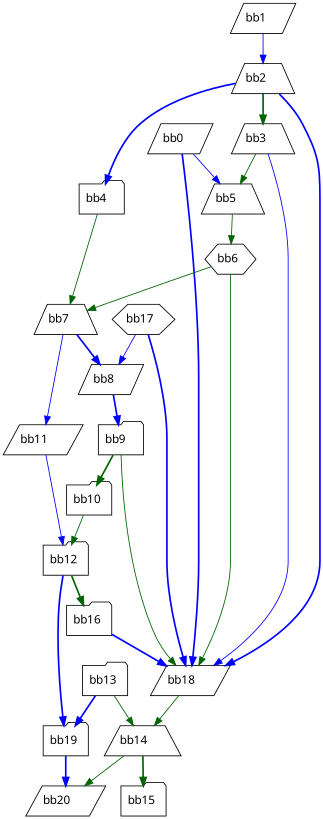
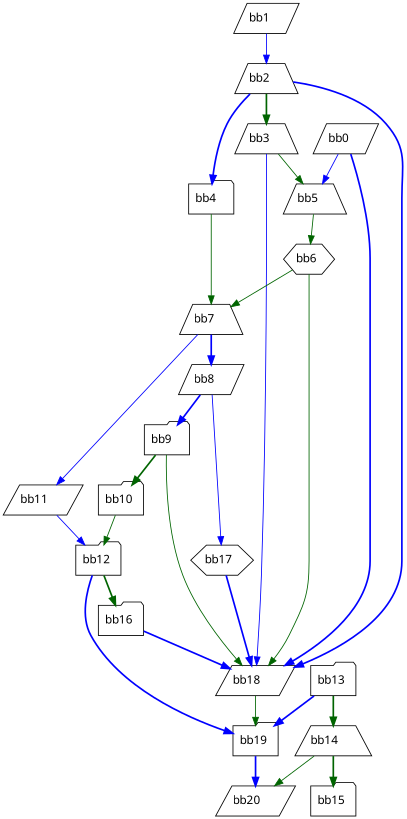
edge "bb17" -> "bb8": reversed
edge "bb13" -> "bb14": style solid -> bold
edge "bb18" -> "bb14": now "bb18" -> "bb19"
